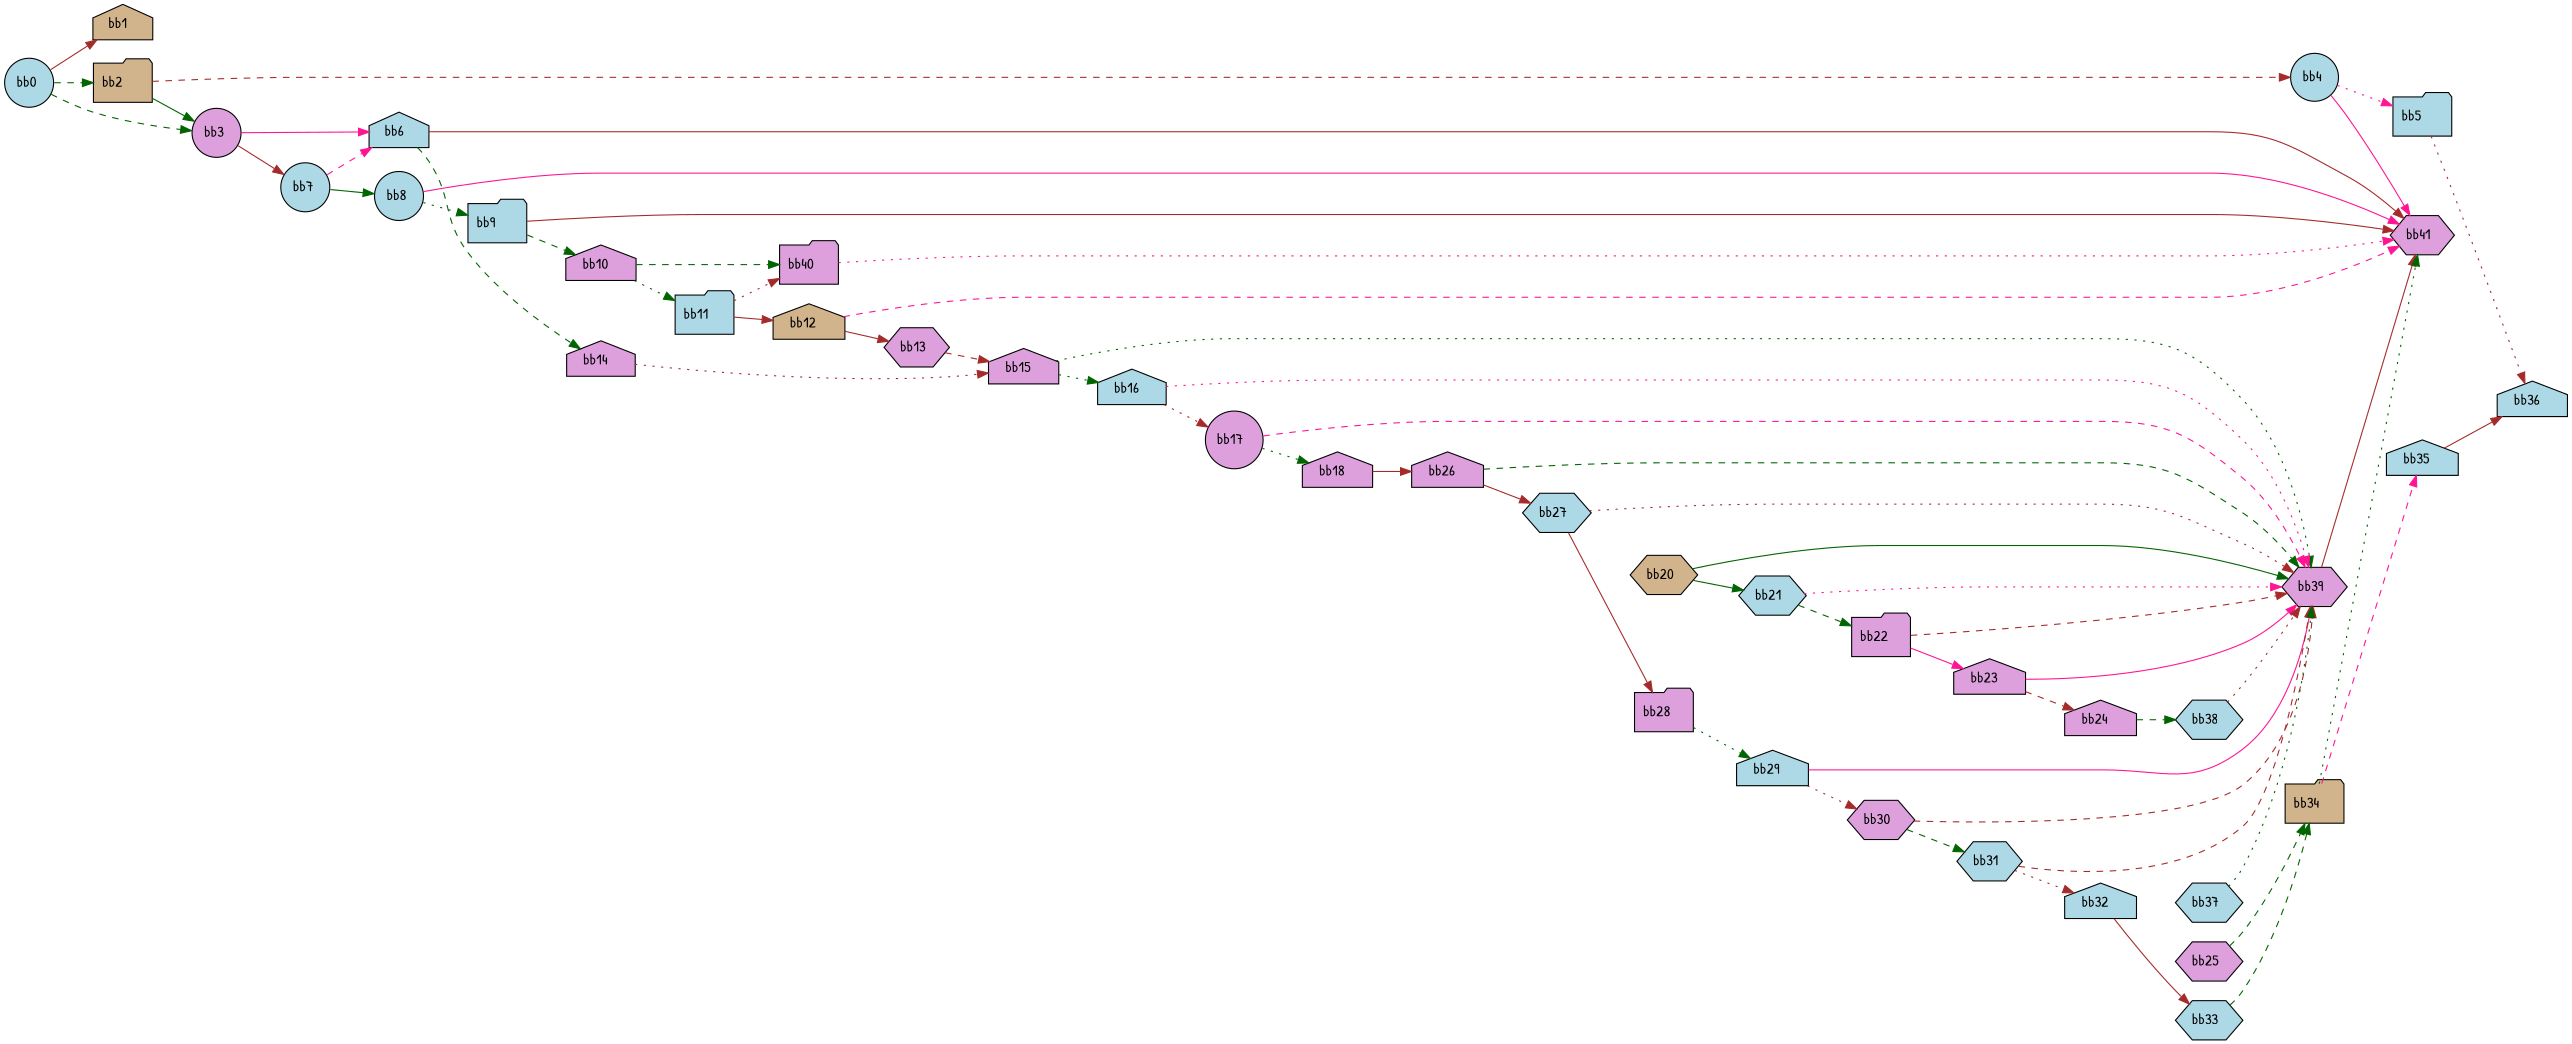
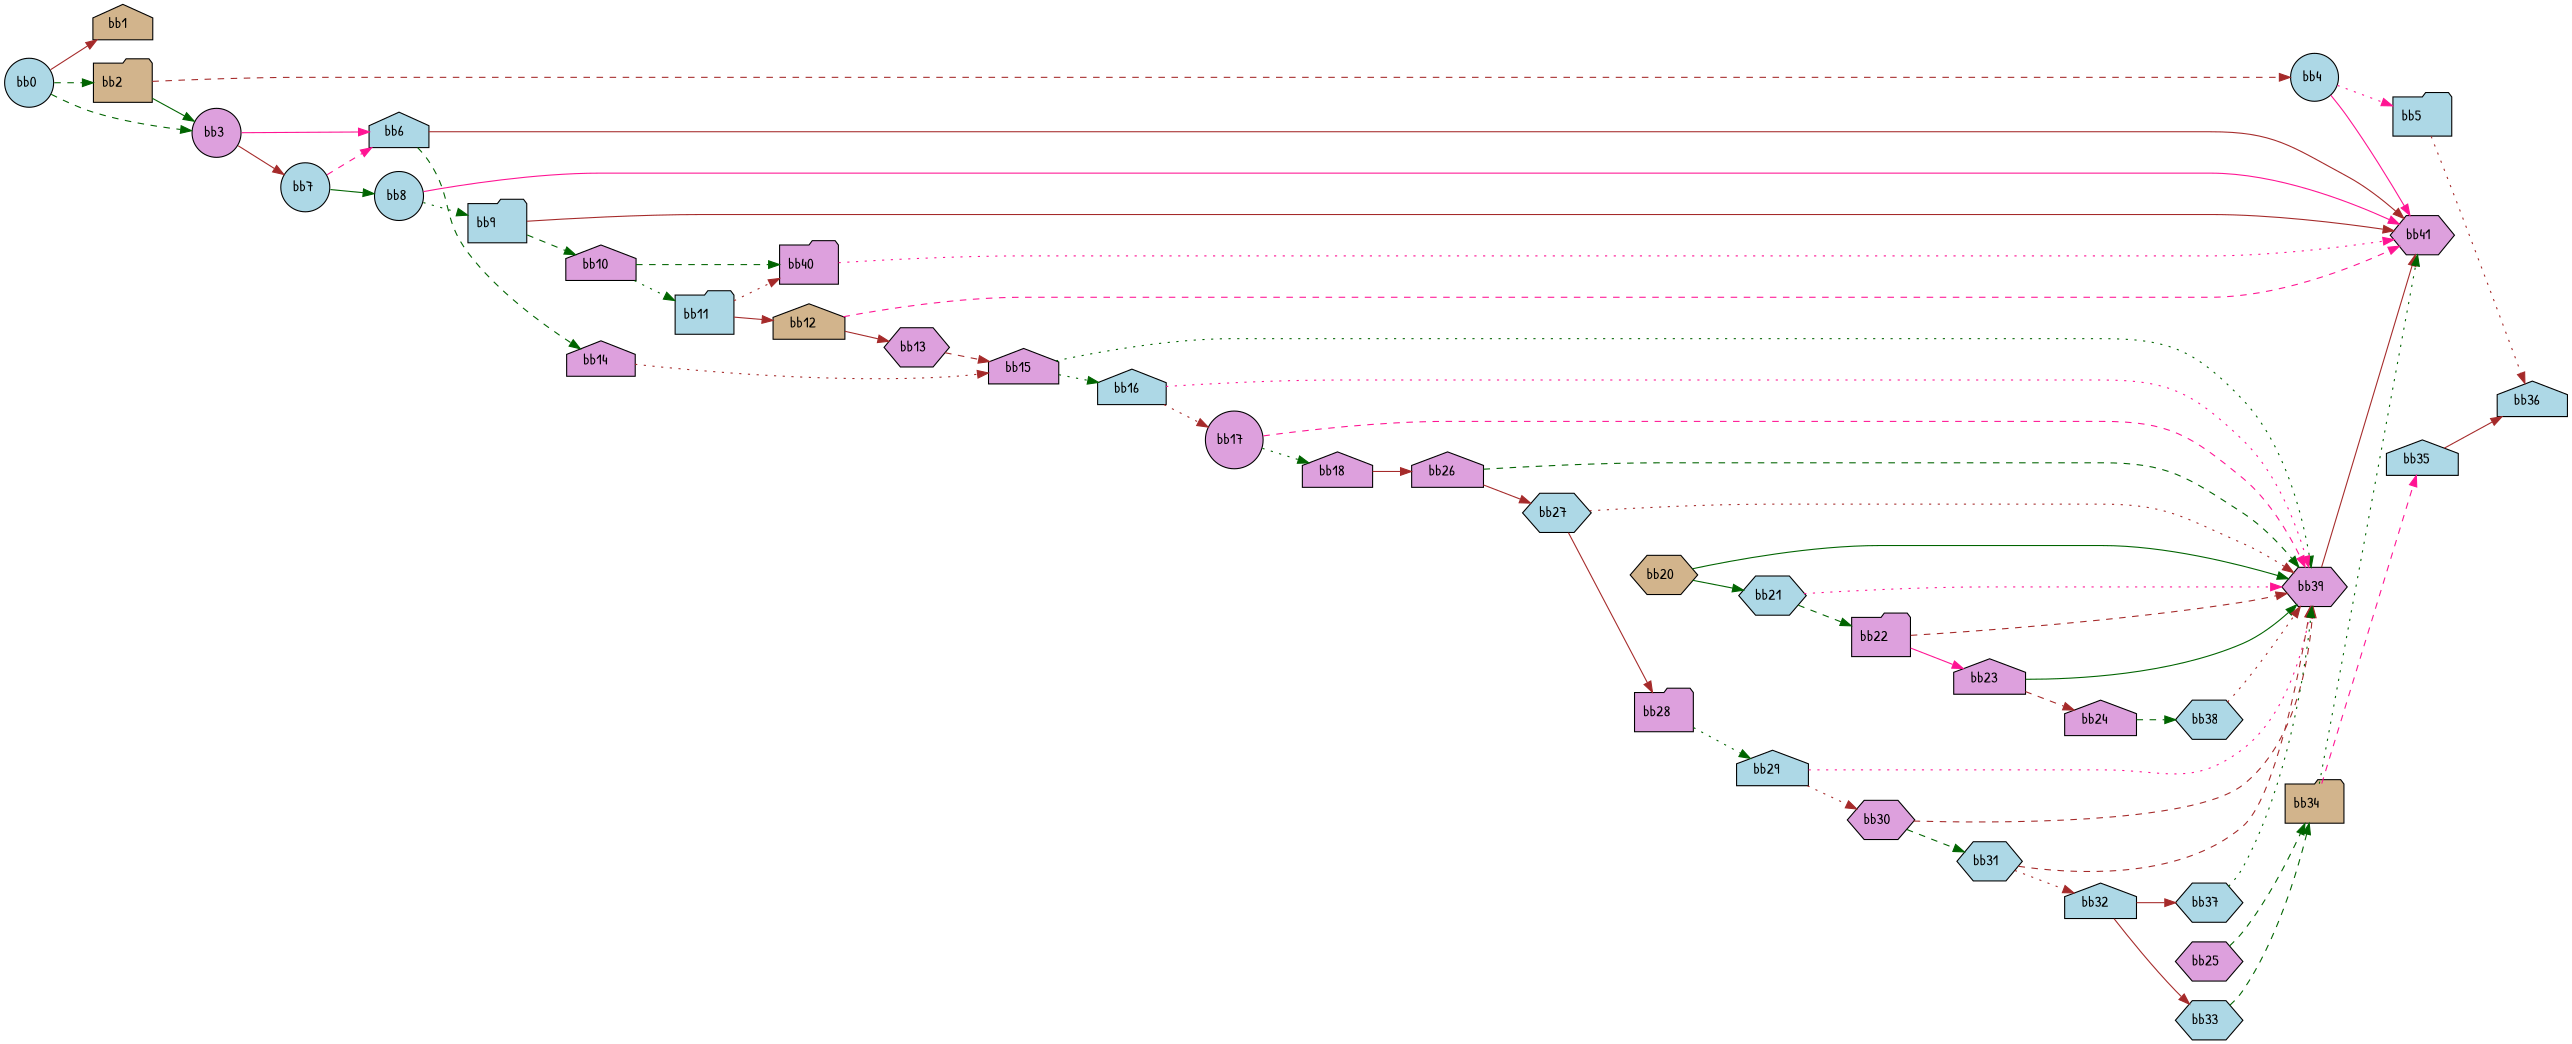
edge "bb23" -> "bb39": color deeppink -> darkgreen
edge "bb29" -> "bb39": style solid -> dotted
edge "bb32" -> "bb37": added
